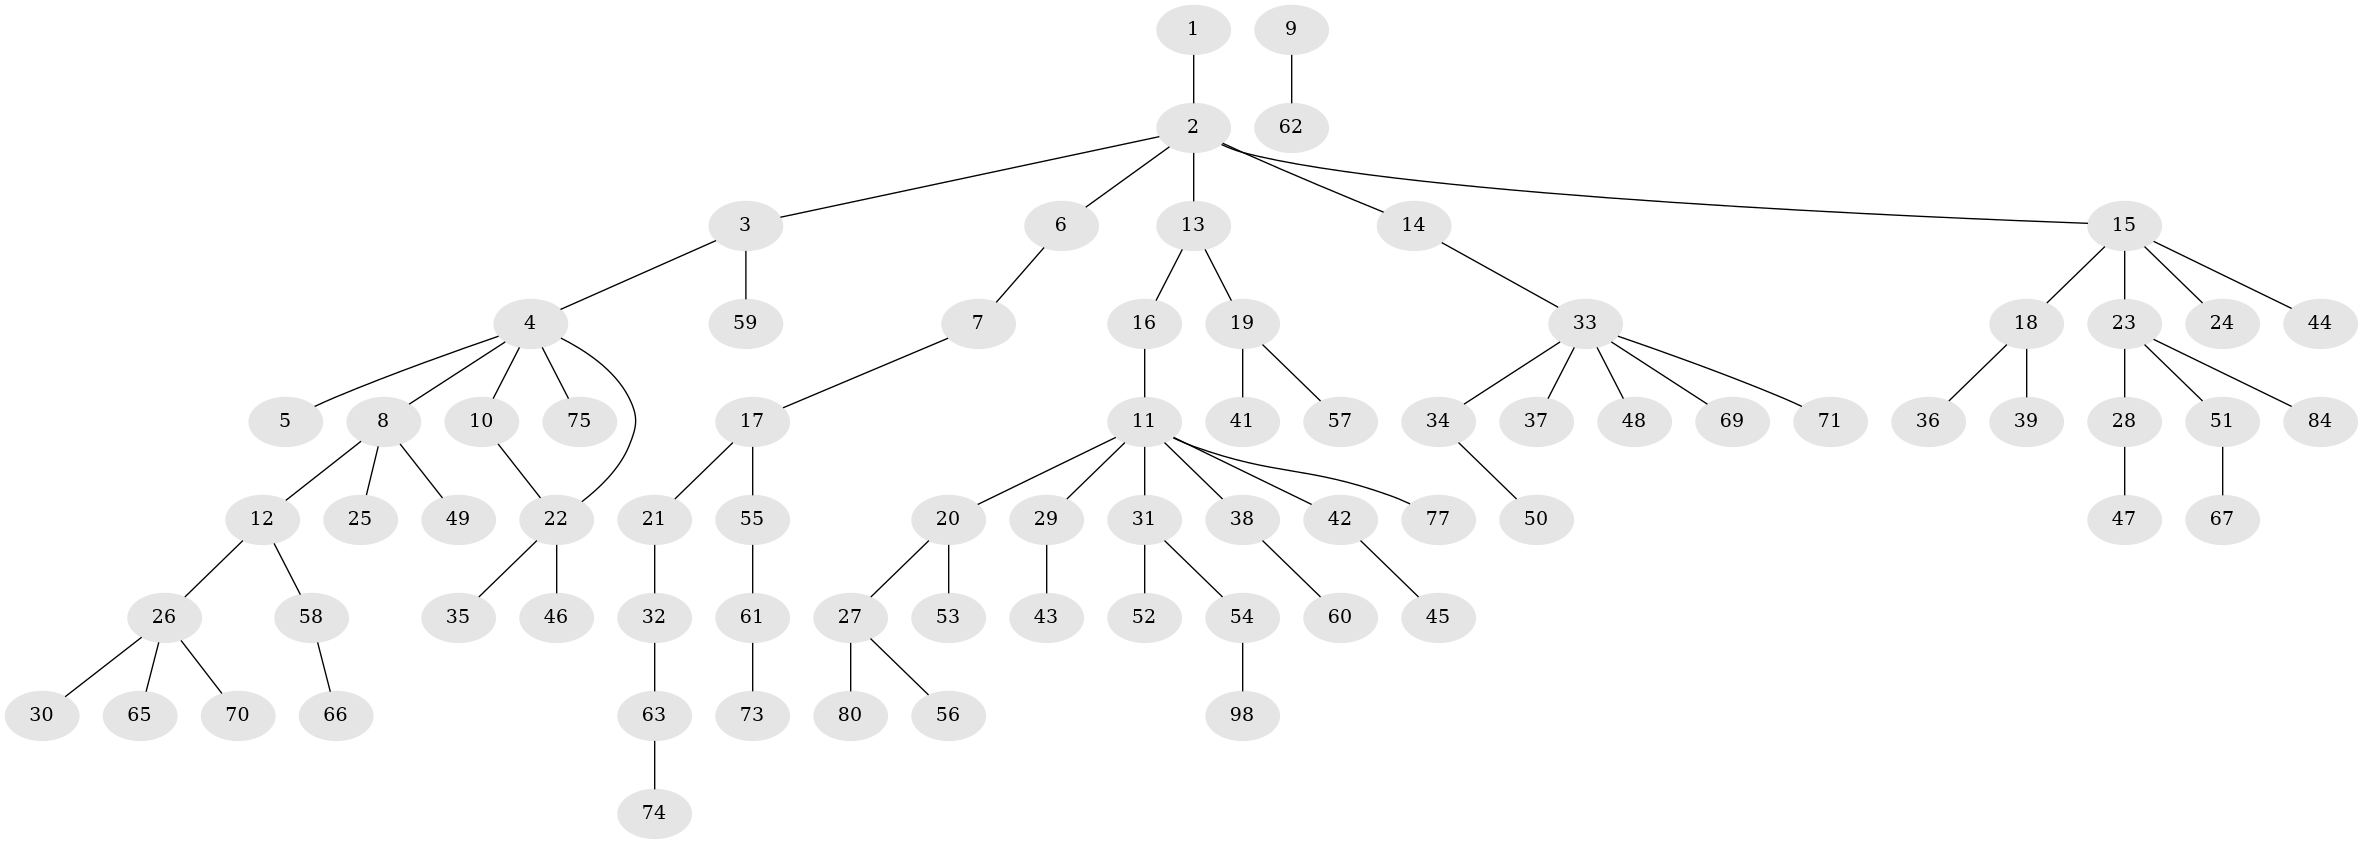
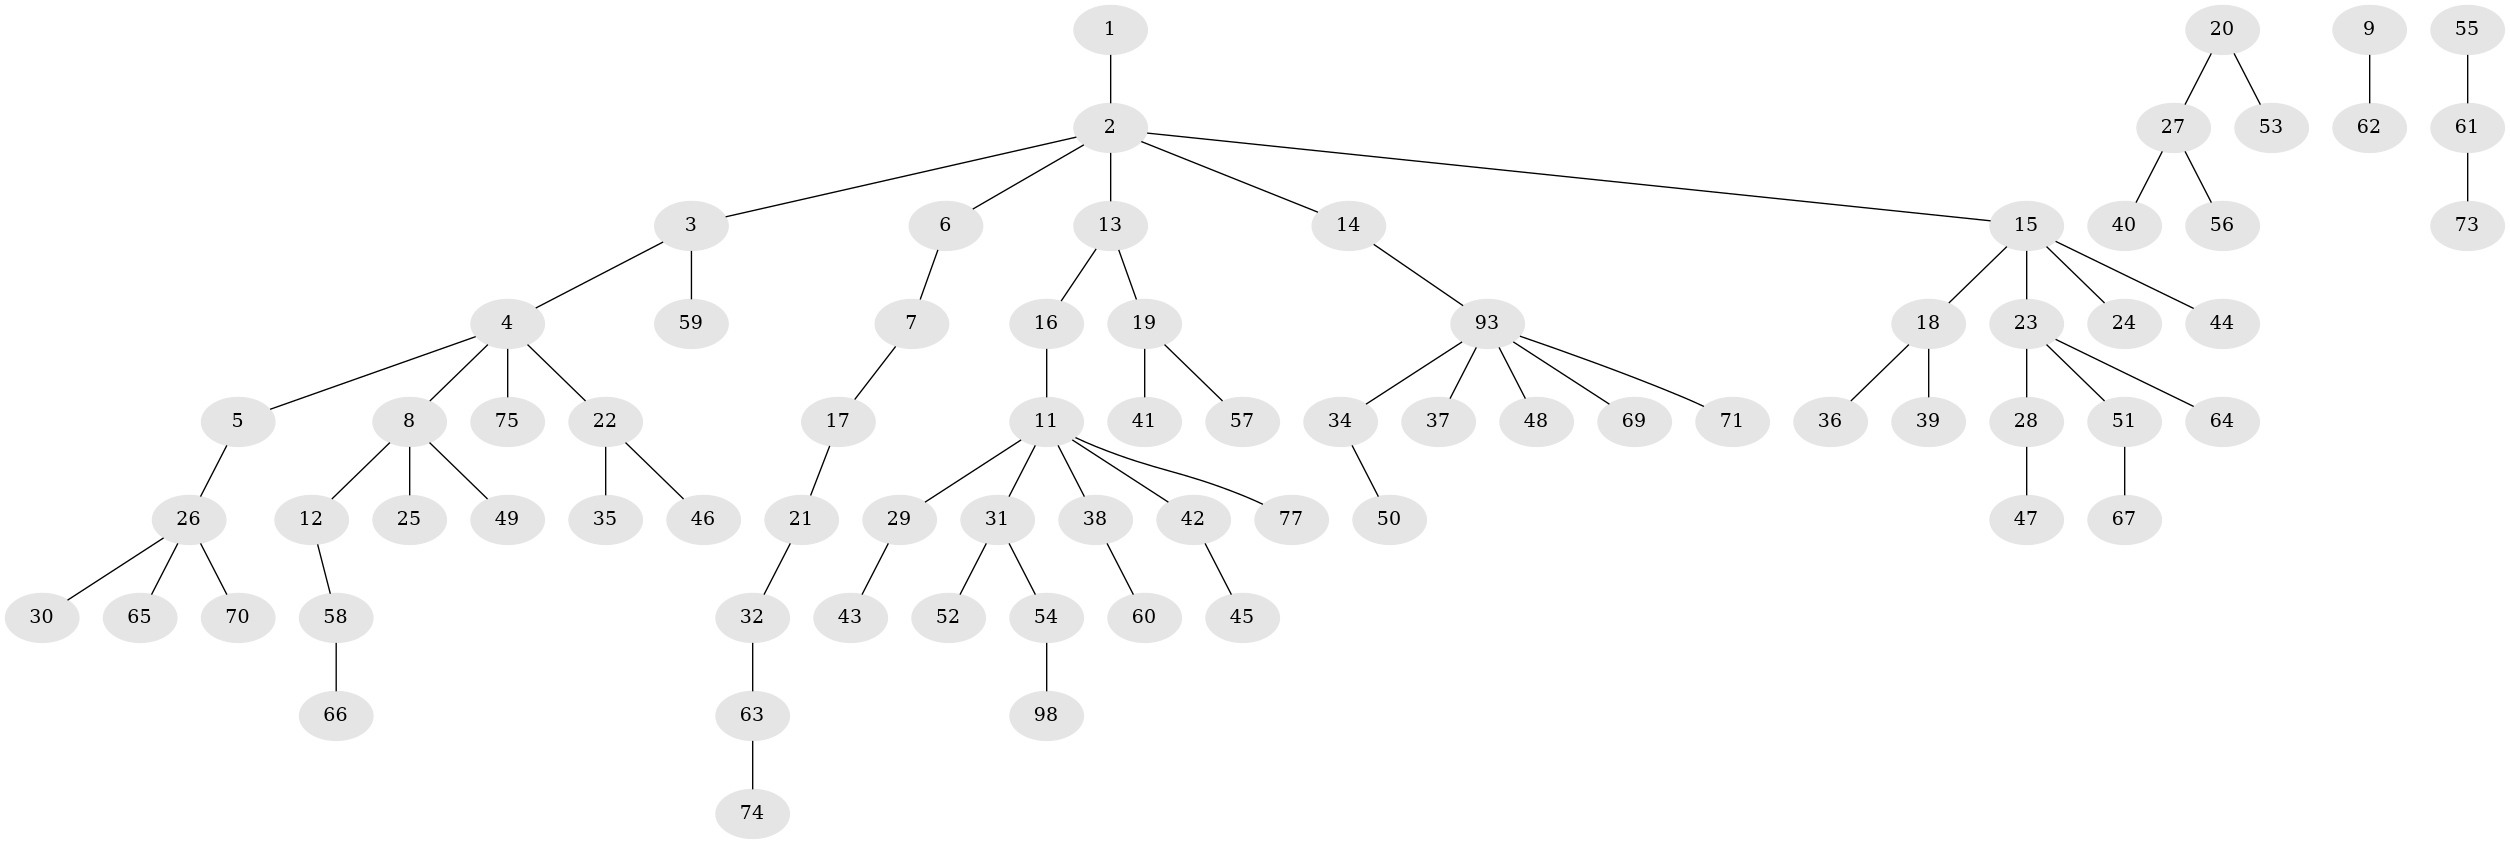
node "33": label "33" -> "93"
node "10": removed
node "84": label "84" -> "64"
edge "17" -- "55": removed
edge "11" -- "20": removed
edge "12" -- "26": now "5" -- "26"
node "80": label "80" -> "40"
